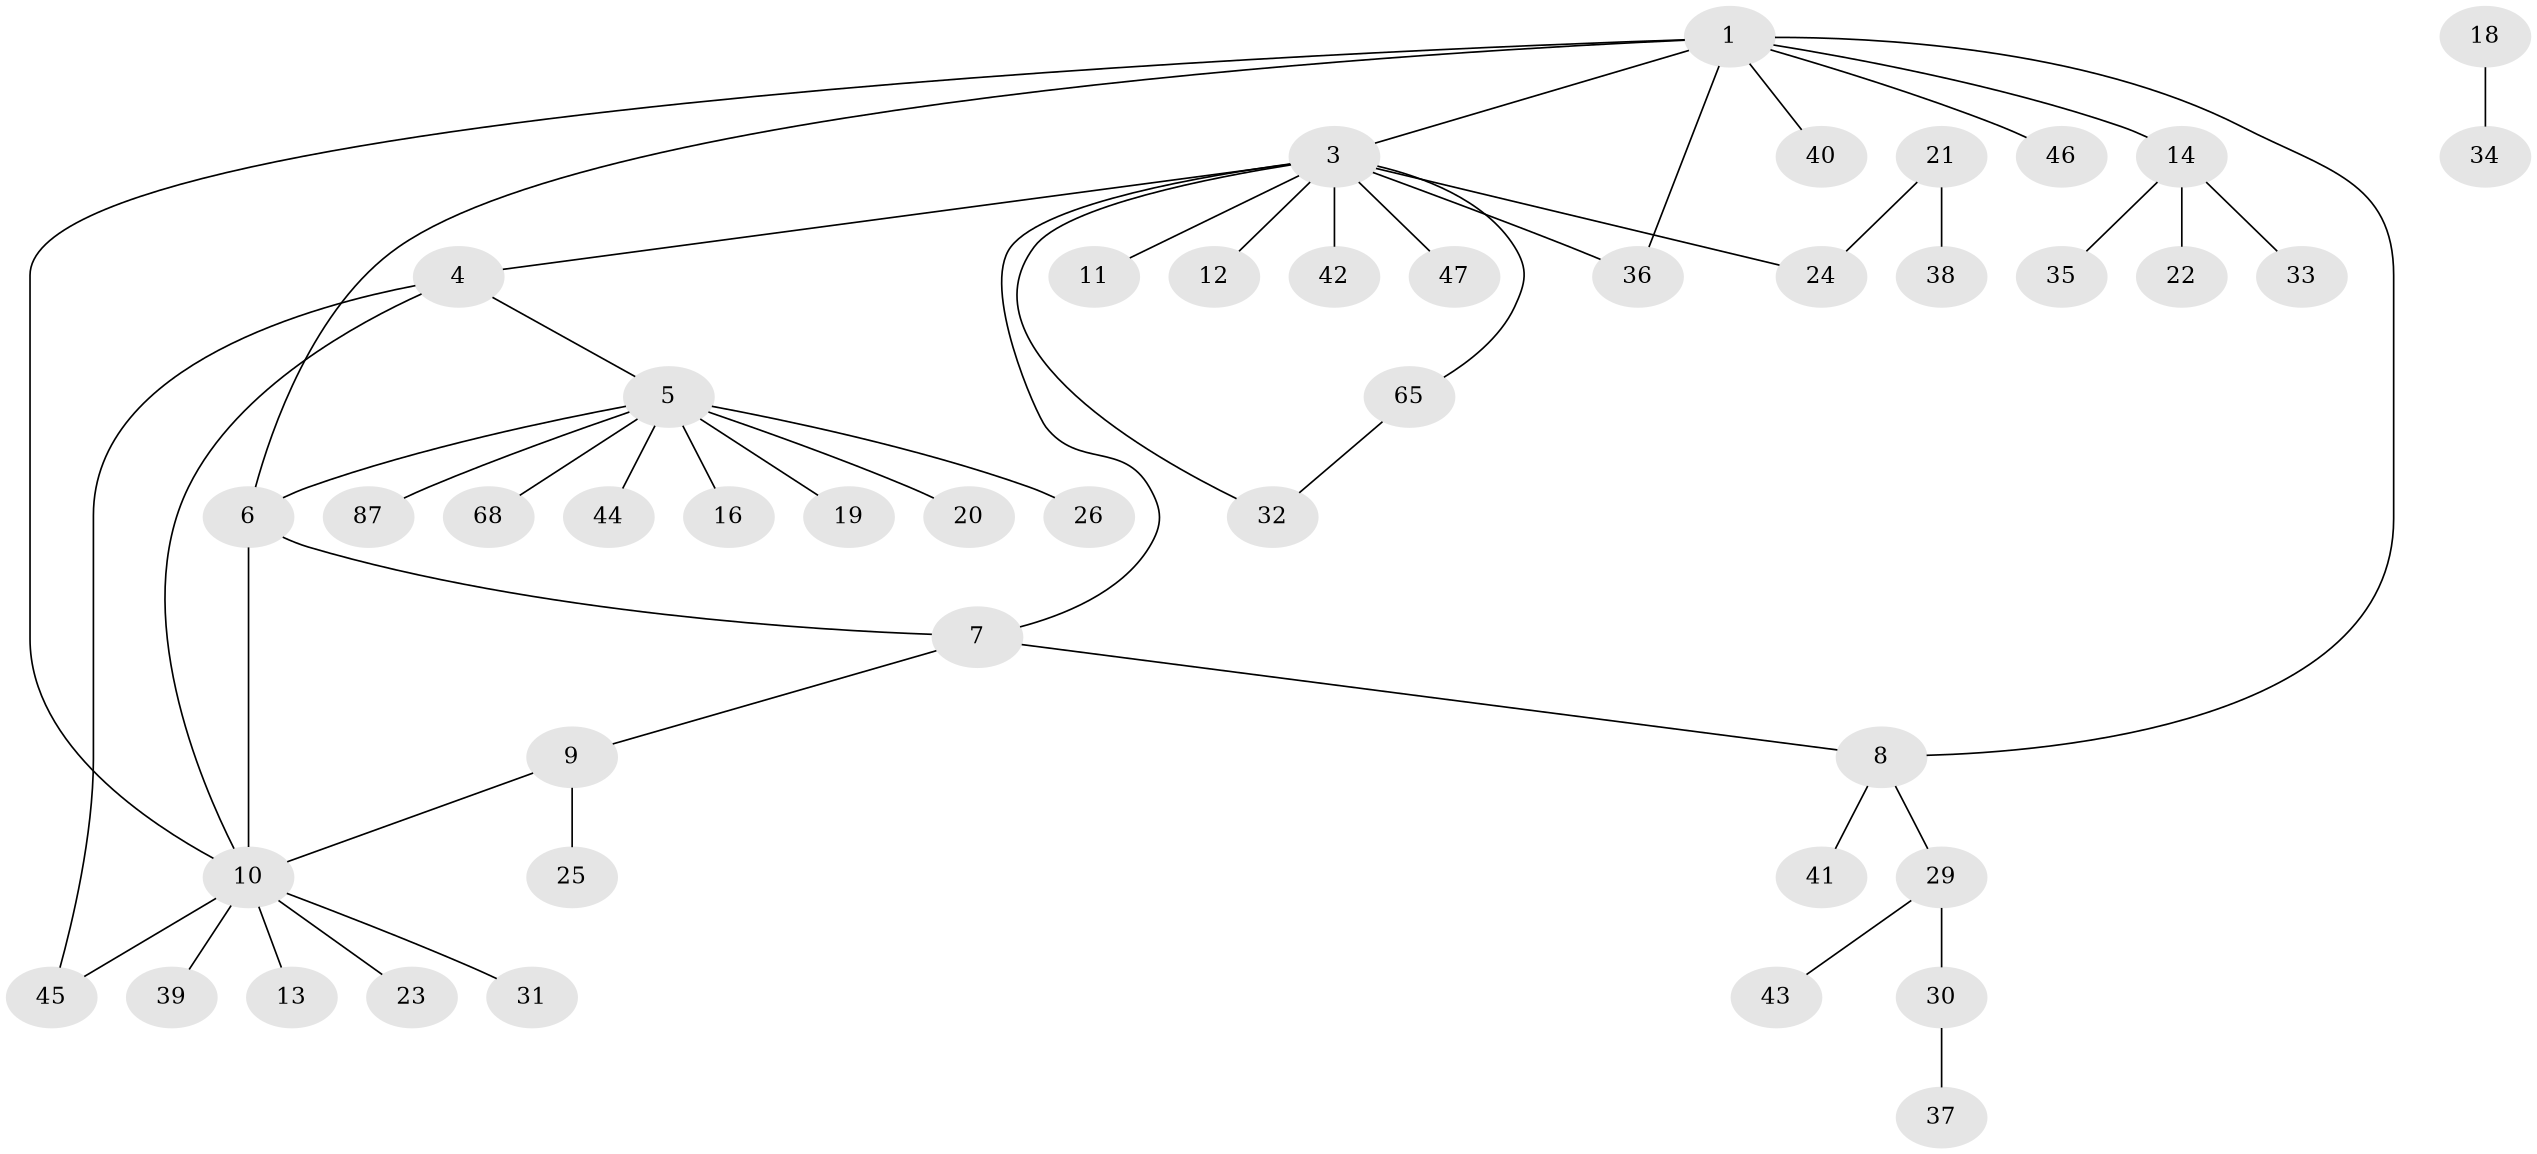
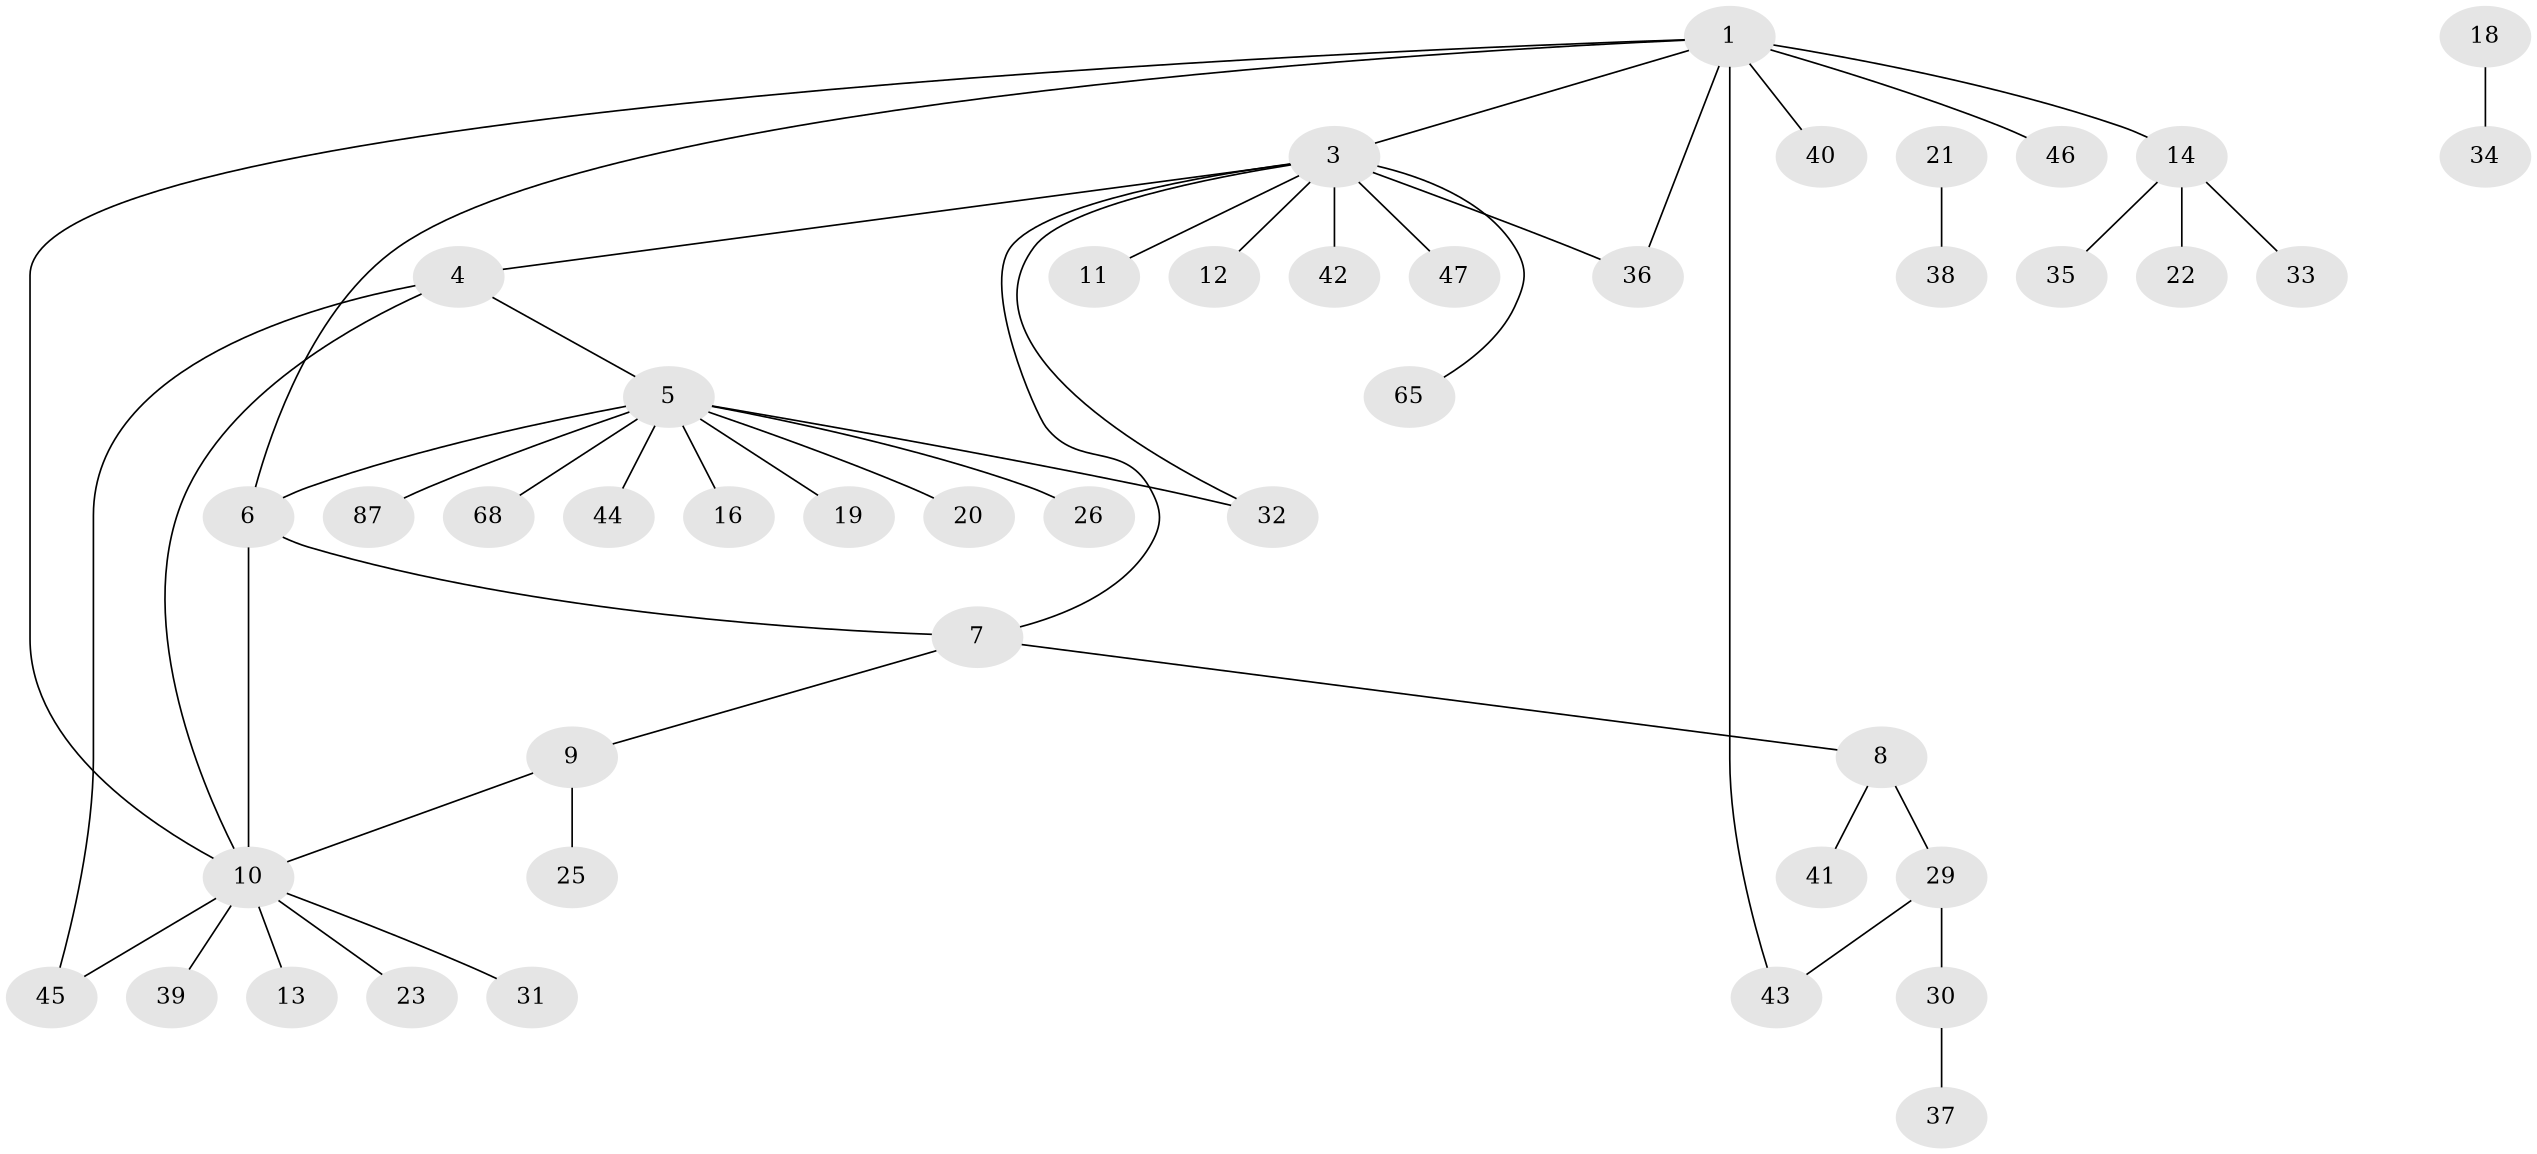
node "24": removed
edge "1" -- "8": now "1" -- "43"
edge "65" -- "32": now "5" -- "32"
